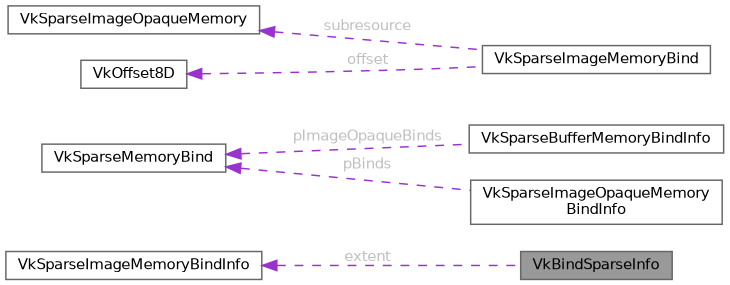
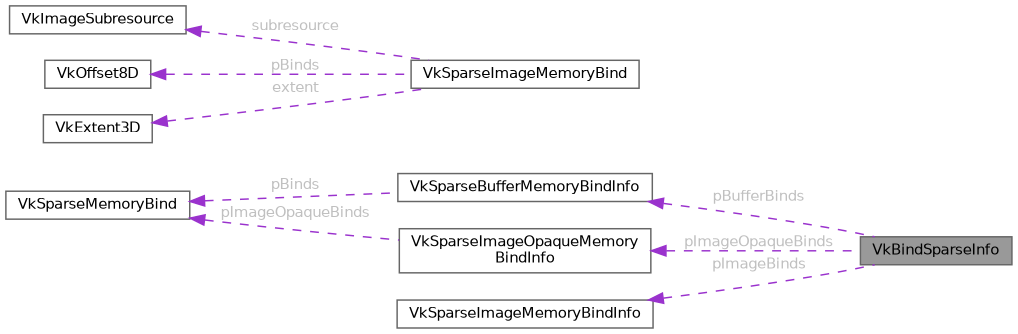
node "VkSparseImageOpaqueMemory": label "VkSparseImageOpaqueMemory" -> "VkImageSubresource"
edge "VkSparseImageMemoryBind" -> "VkOffset8D": label " offset" -> " pBinds"
node "VkExtent3D": added
edge "VkSparseBufferMemoryBindInfo" -> "VkSparseMemoryBind": label " pImageOpaqueBinds" -> " pBinds"
edge "VkSparseImageOpaqueMemory BindInfo" -> "VkSparseMemoryBind": label " pBinds" -> " pImageOpaqueBinds"
edge "VkBindSparseInfo" -> "VkSparseBufferMemoryBindInfo": added, label "pBufferBinds"
edge "VkBindSparseInfo" -> "VkSparseImageOpaqueMemory BindInfo": added, label "pImageOpaqueBinds"
edge "VkBindSparseInfo" -> "VkSparseImageMemoryBindInfo": label " extent" -> " pImageBinds"
